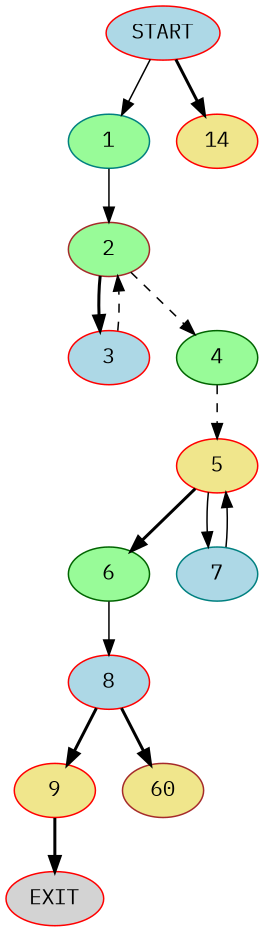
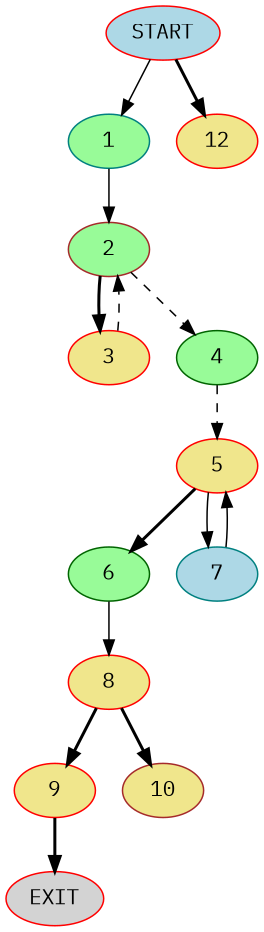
node "14": label "14" -> "12"
node "3": fillcolor lightblue -> khaki
node "8": fillcolor lightblue -> khaki
node "60": label "60" -> "10"
